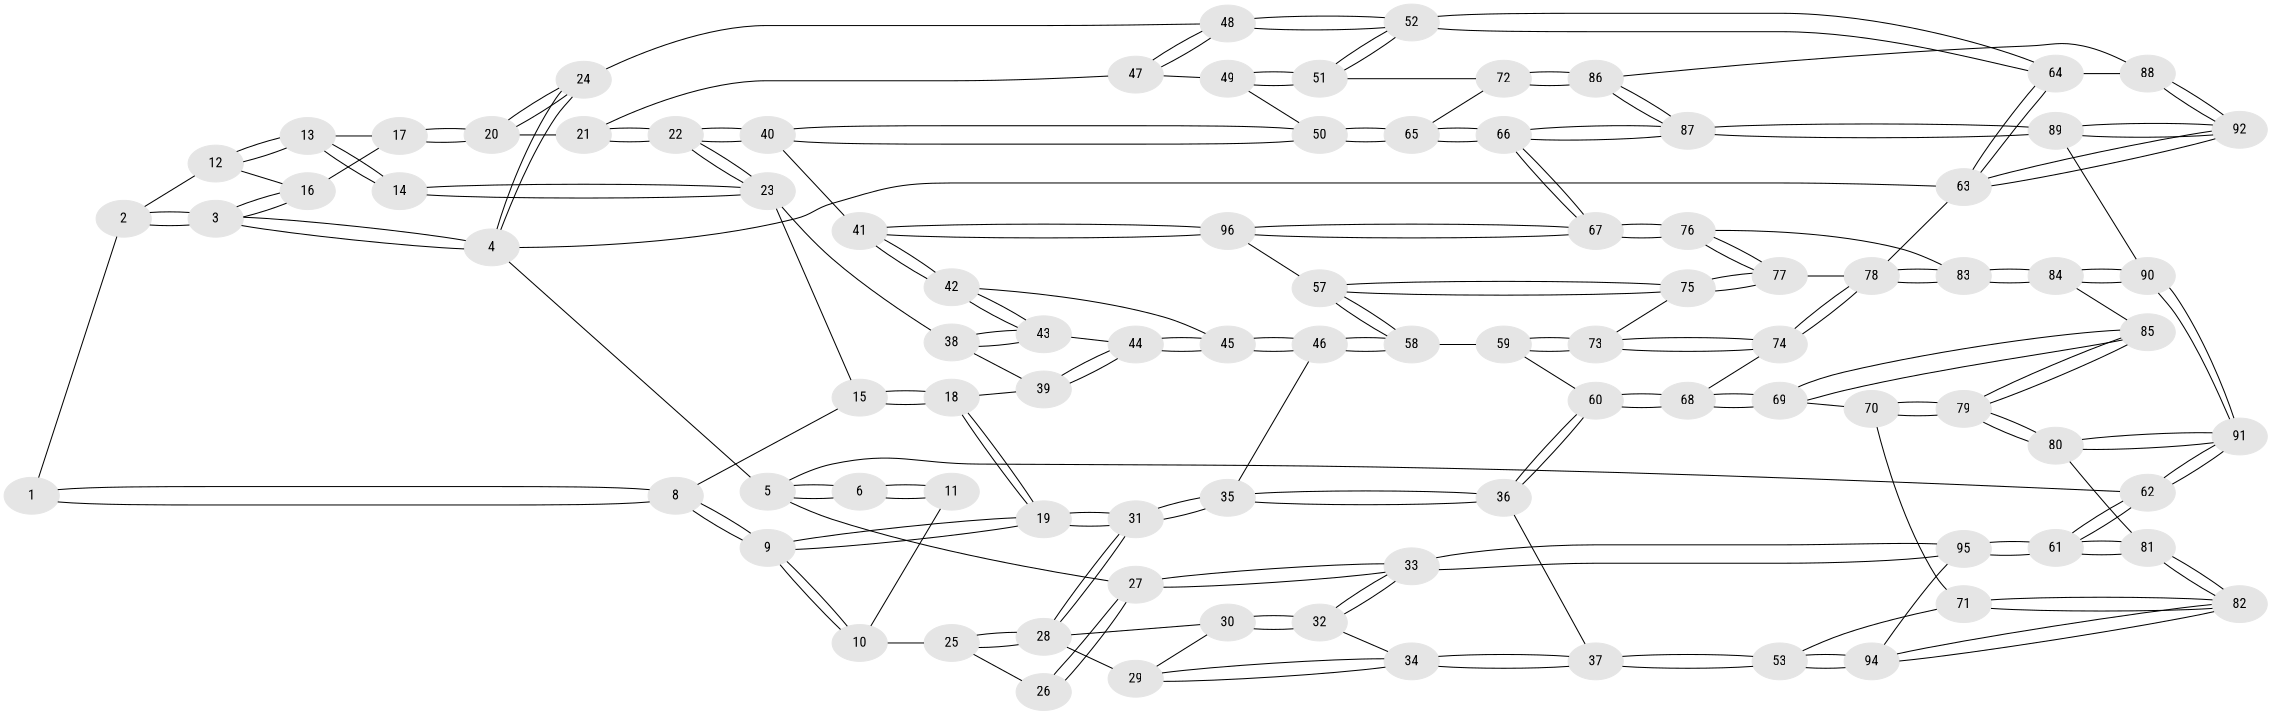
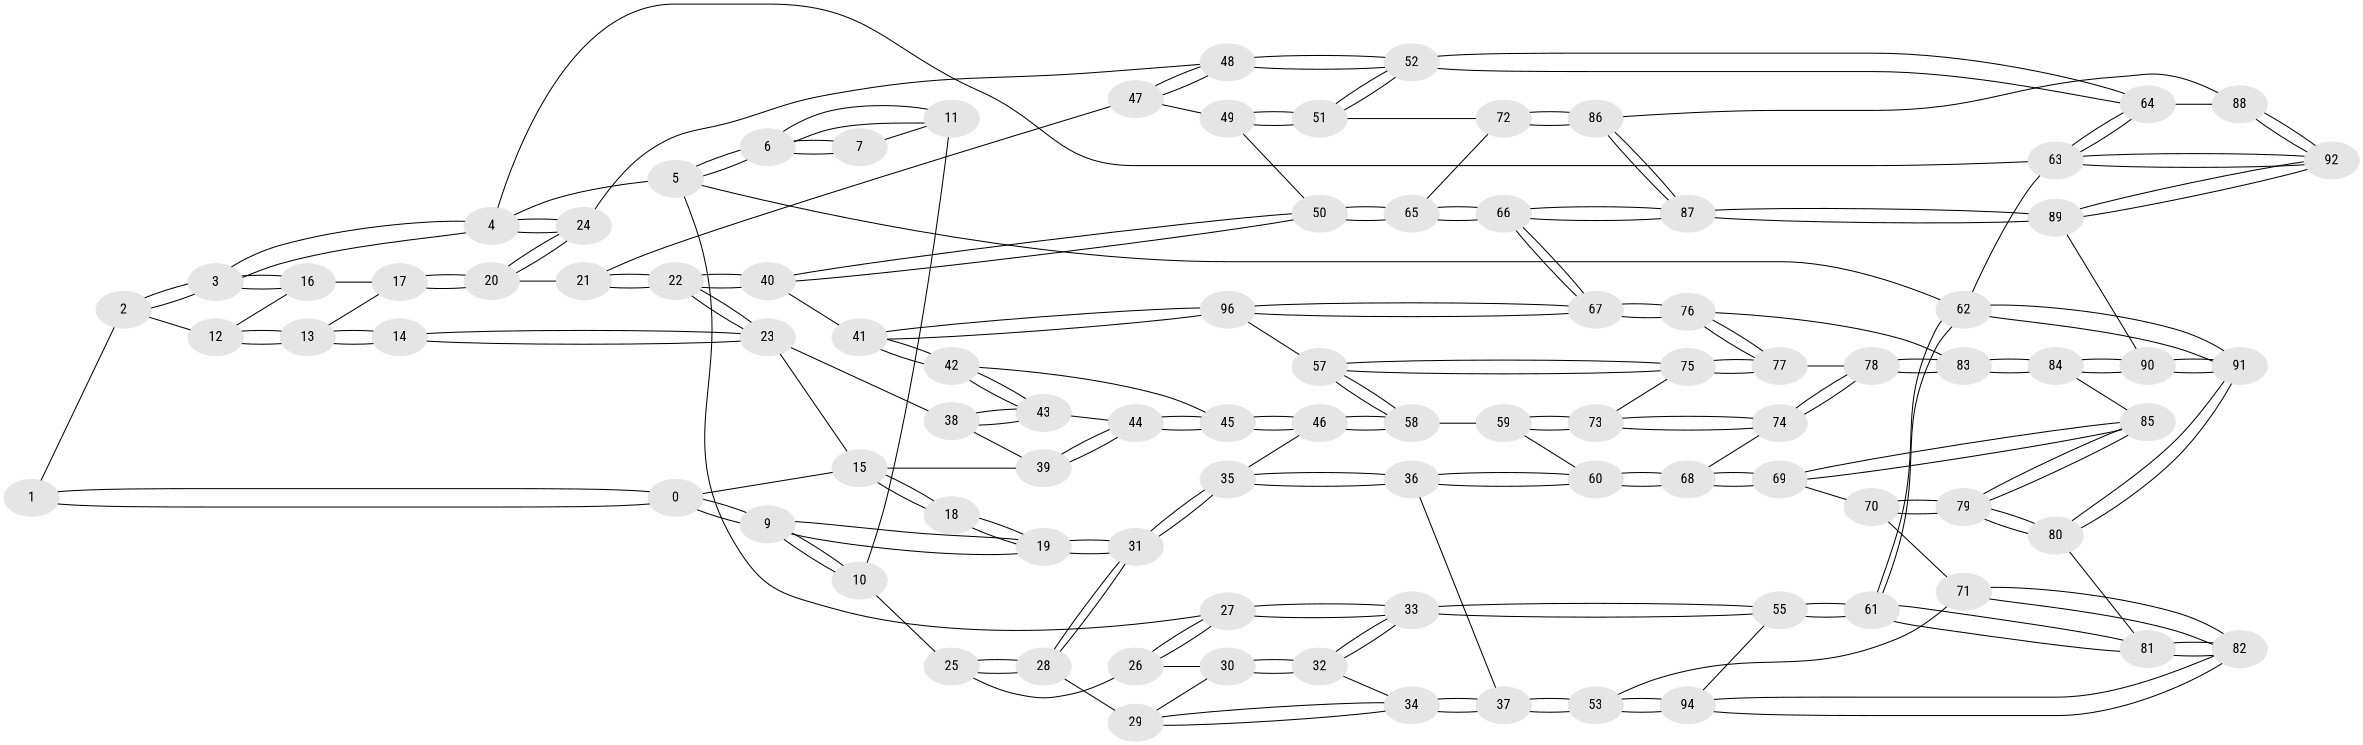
node "7": added
edge "63" -- "78": now "63" -- "62"
edge "39" -- "18": now "39" -- "15"
node "8": label "8" -> "0"
node "95": label "95" -> "55"
edge "30" -- "28": now "30" -- "26"
